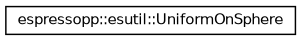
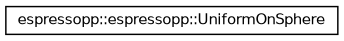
node "espressopp::esutil::UniformOnSphere": label "espressopp::esutil::UniformOnSphere" -> "espressopp::espressopp::UniformOnSphere"
